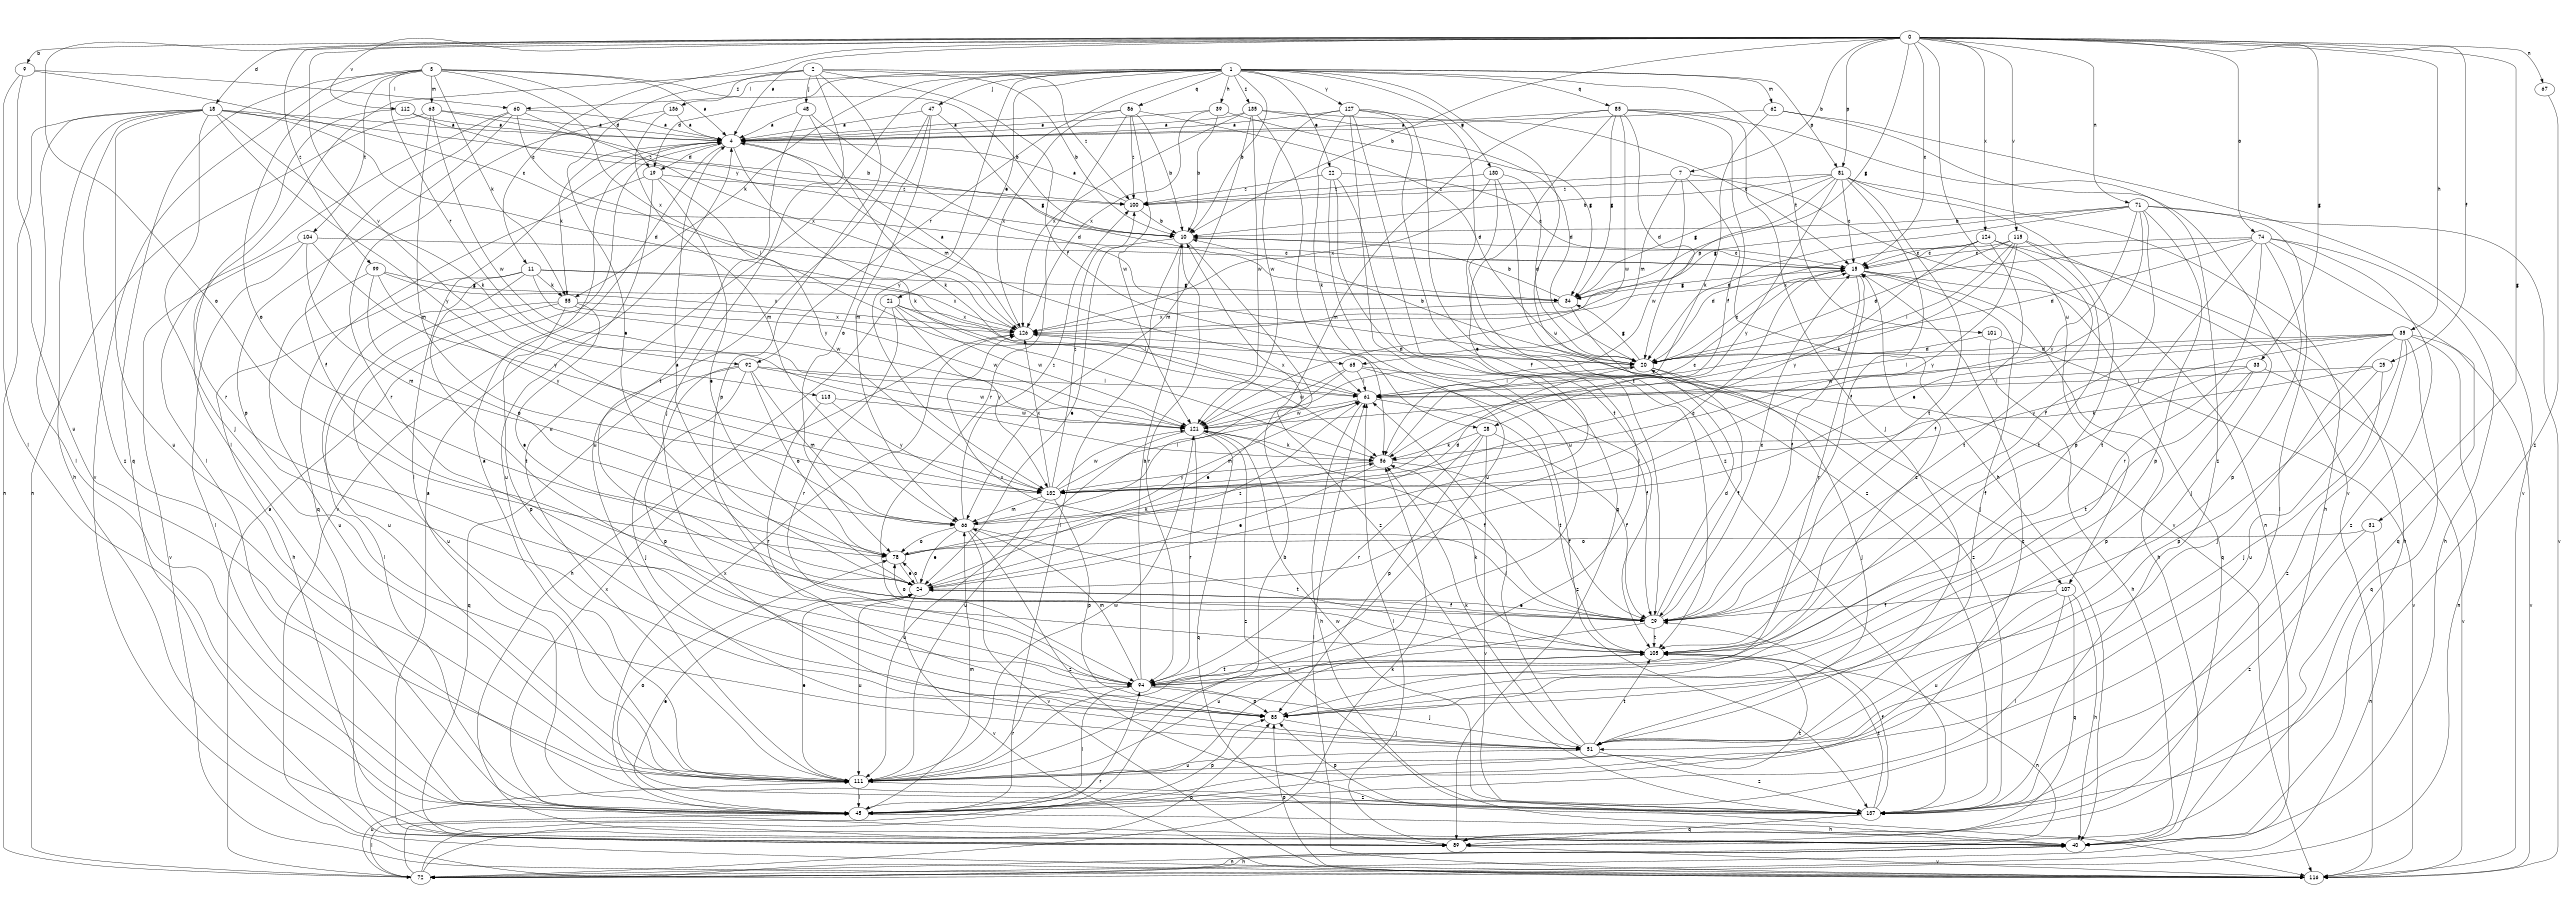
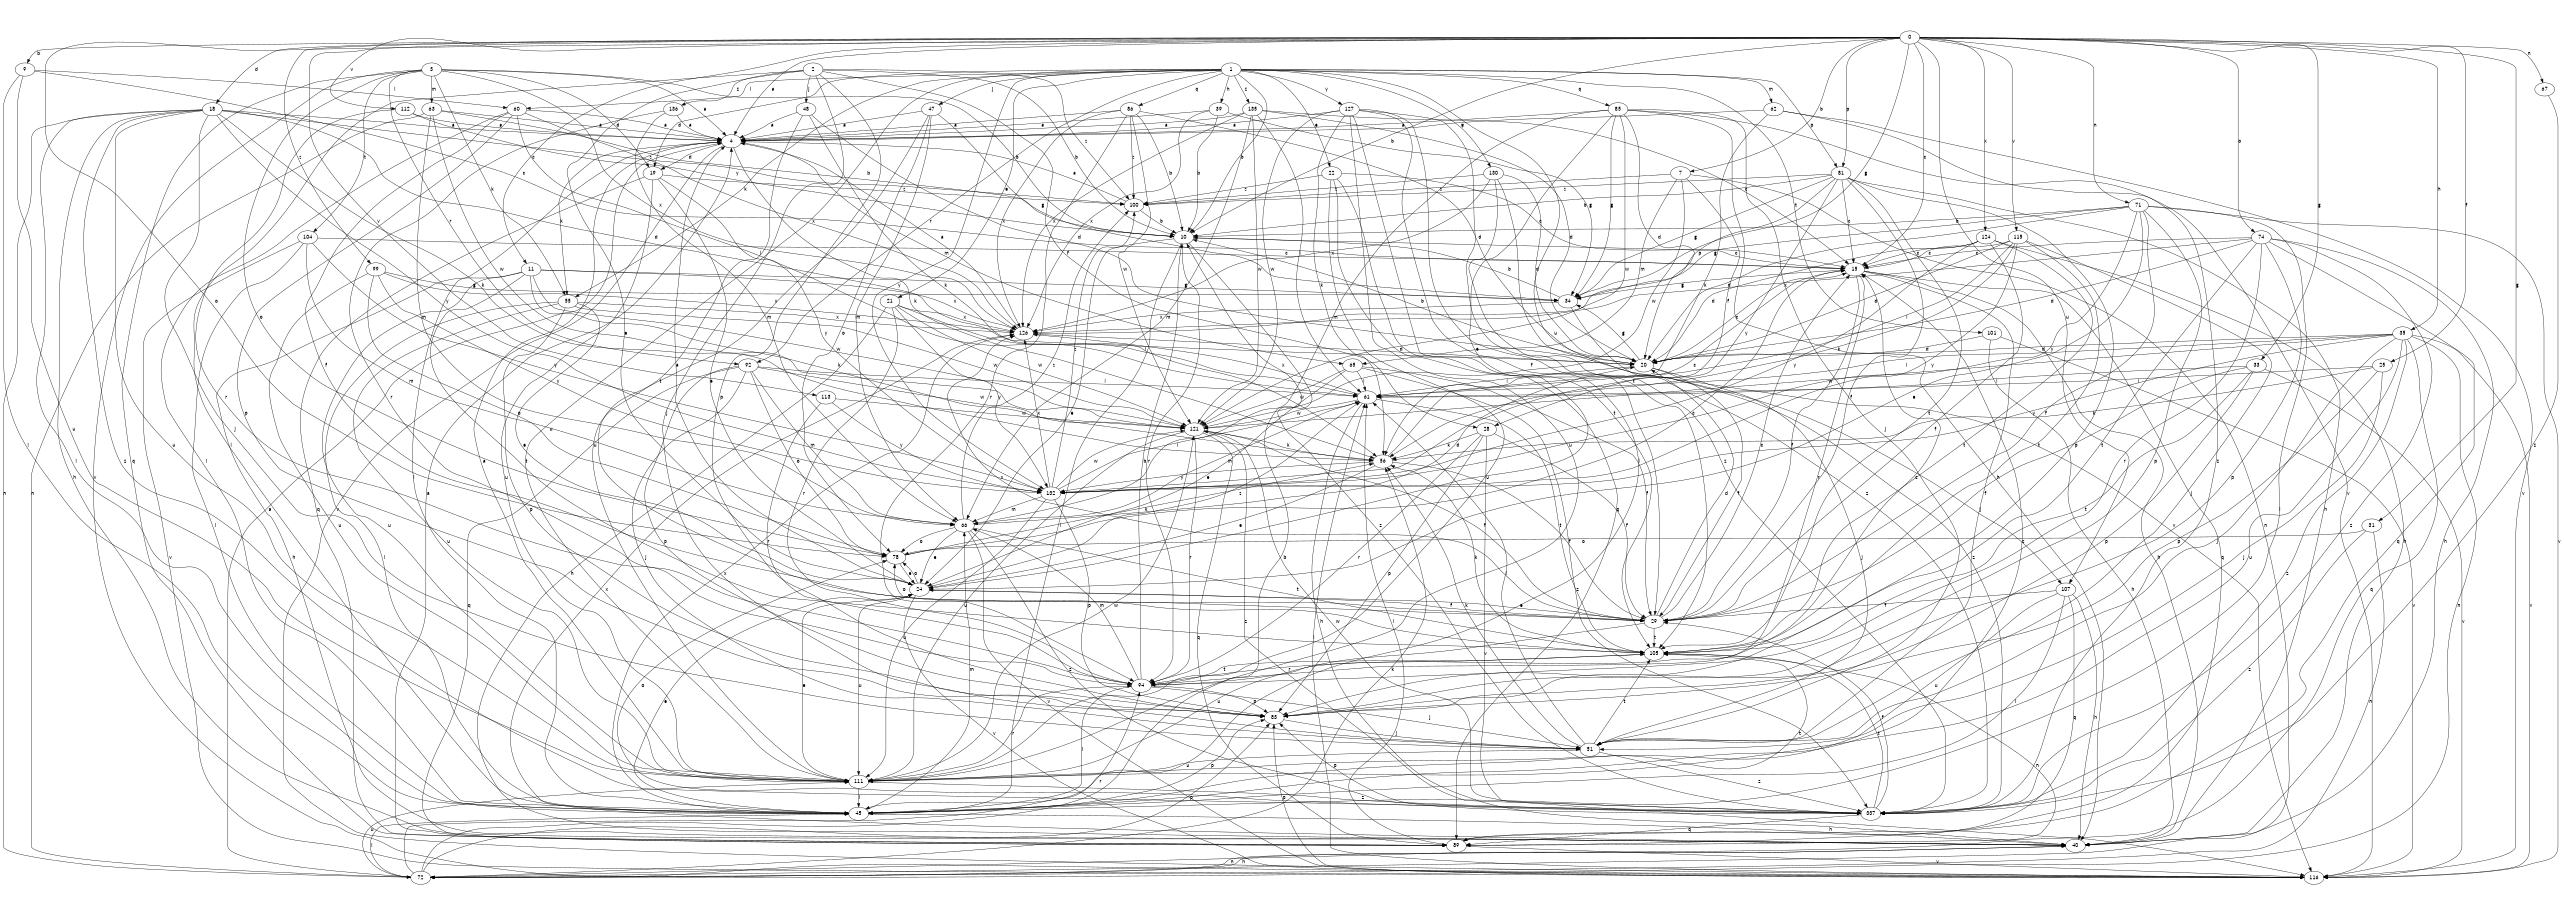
edge "11" -> "55": now "11" -> "56"
node "137": label "137" -> "337"
